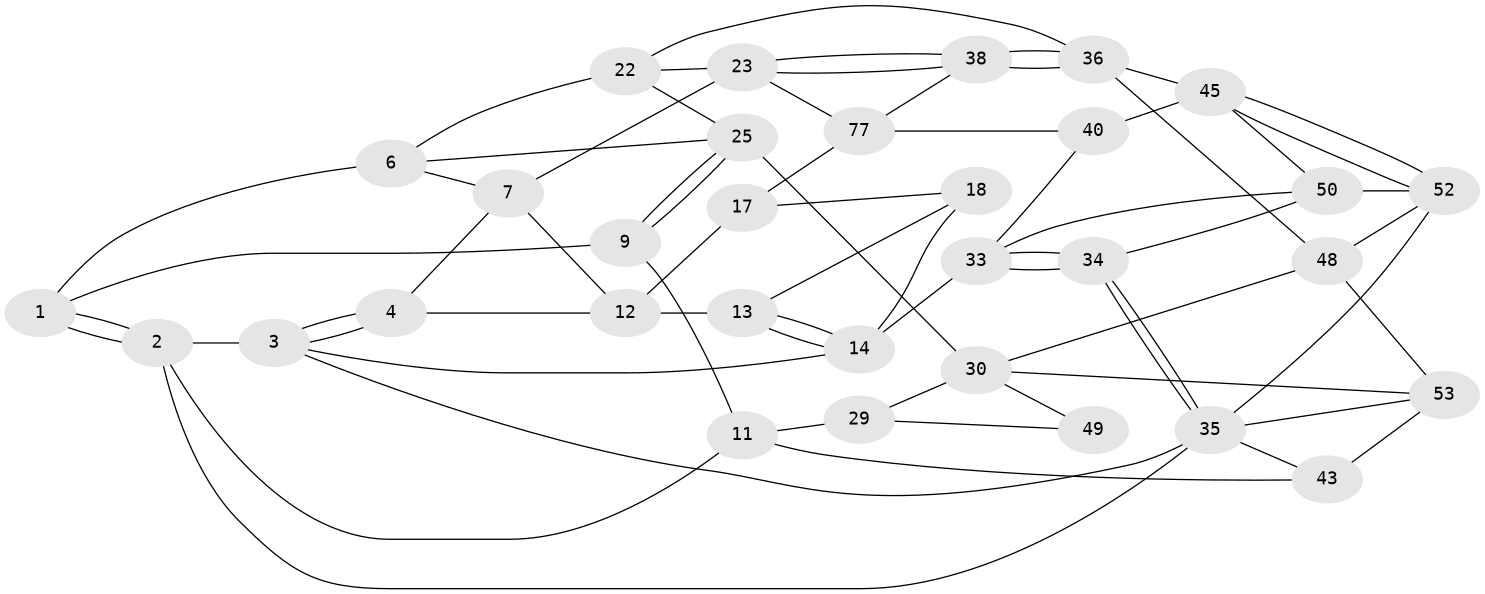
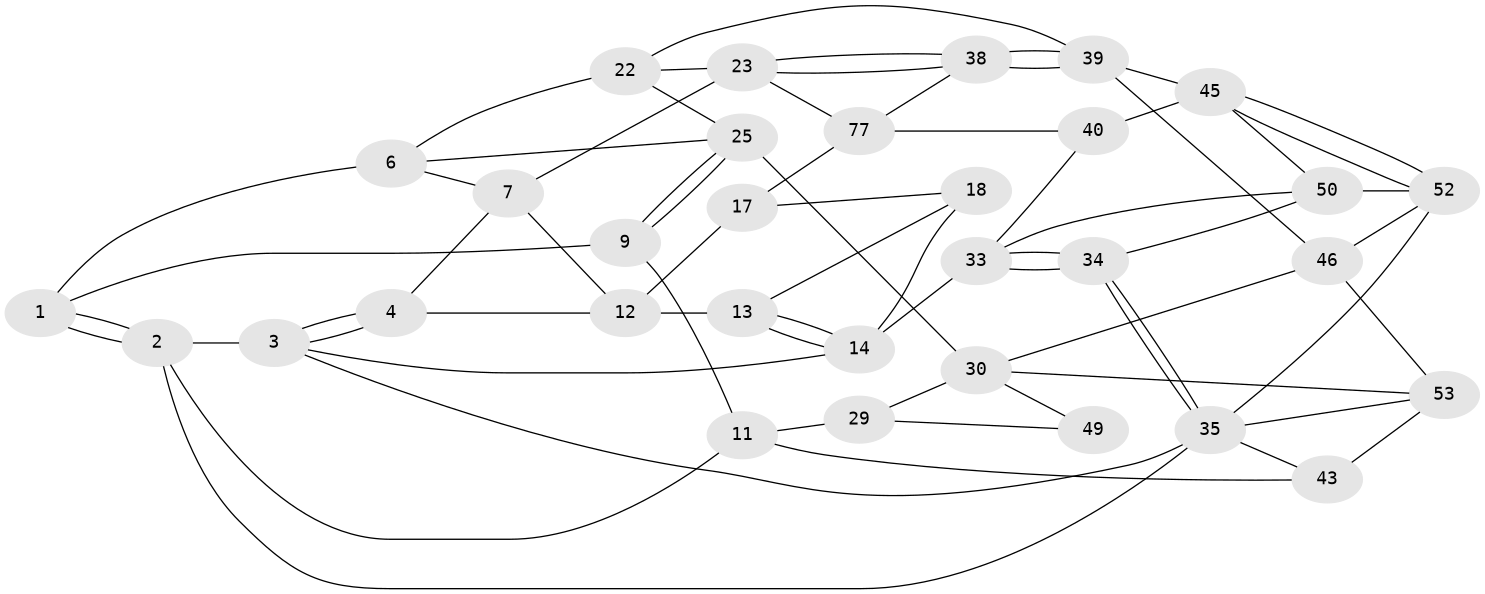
node "36": label "36" -> "39"
node "48": label "48" -> "46"
